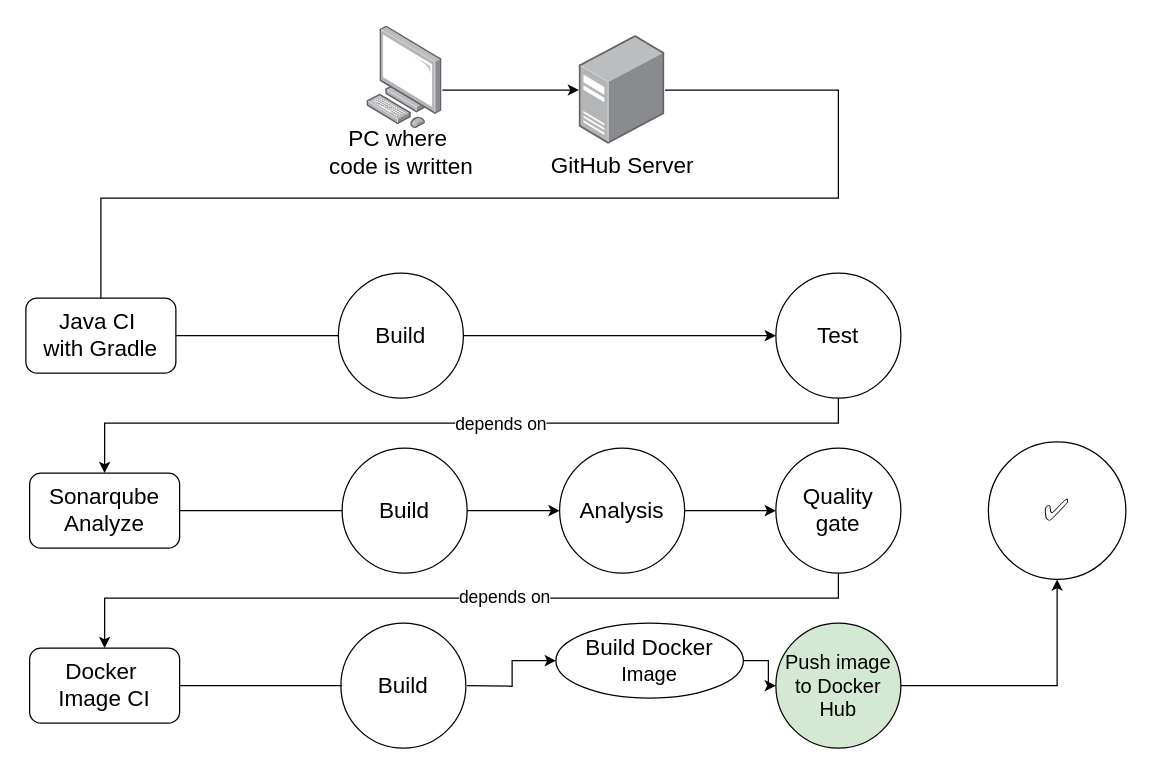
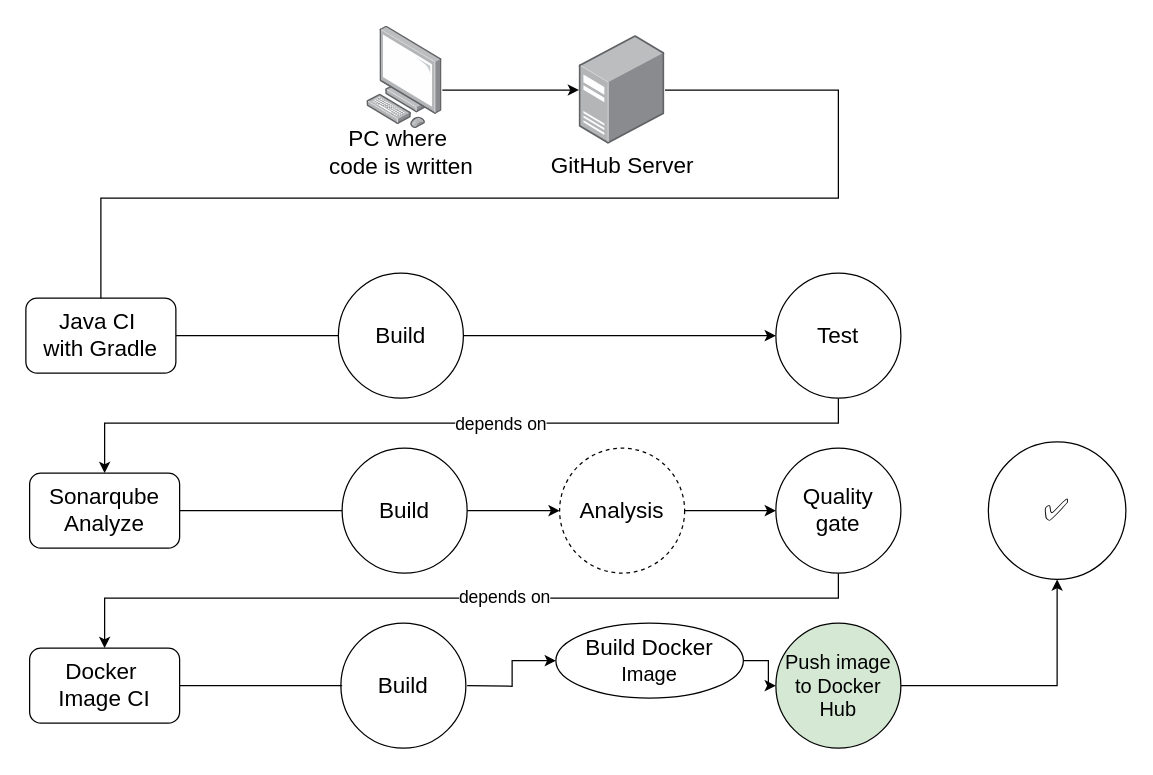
node "Analysis": style solid -> dashed
